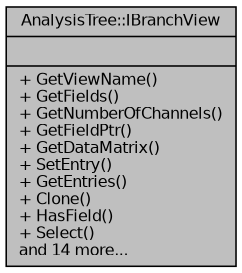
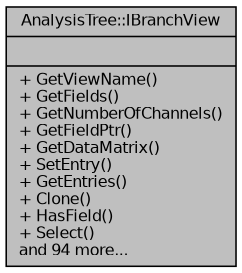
node "AnalysisTree::IBranchView": text "and 14 more..." -> "and 94 more..."
